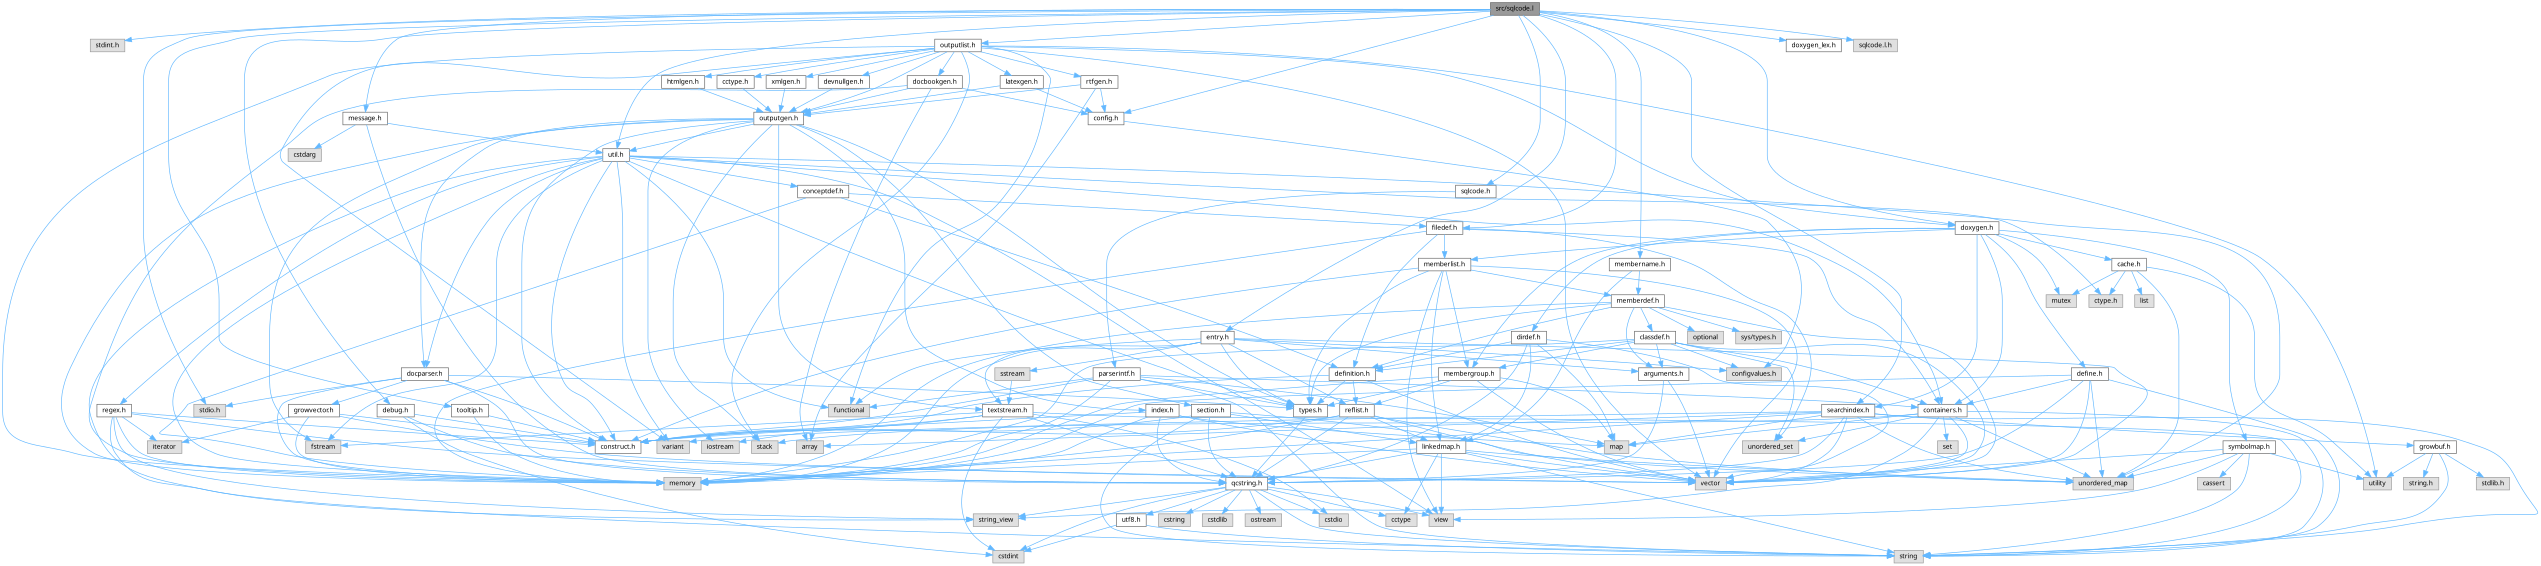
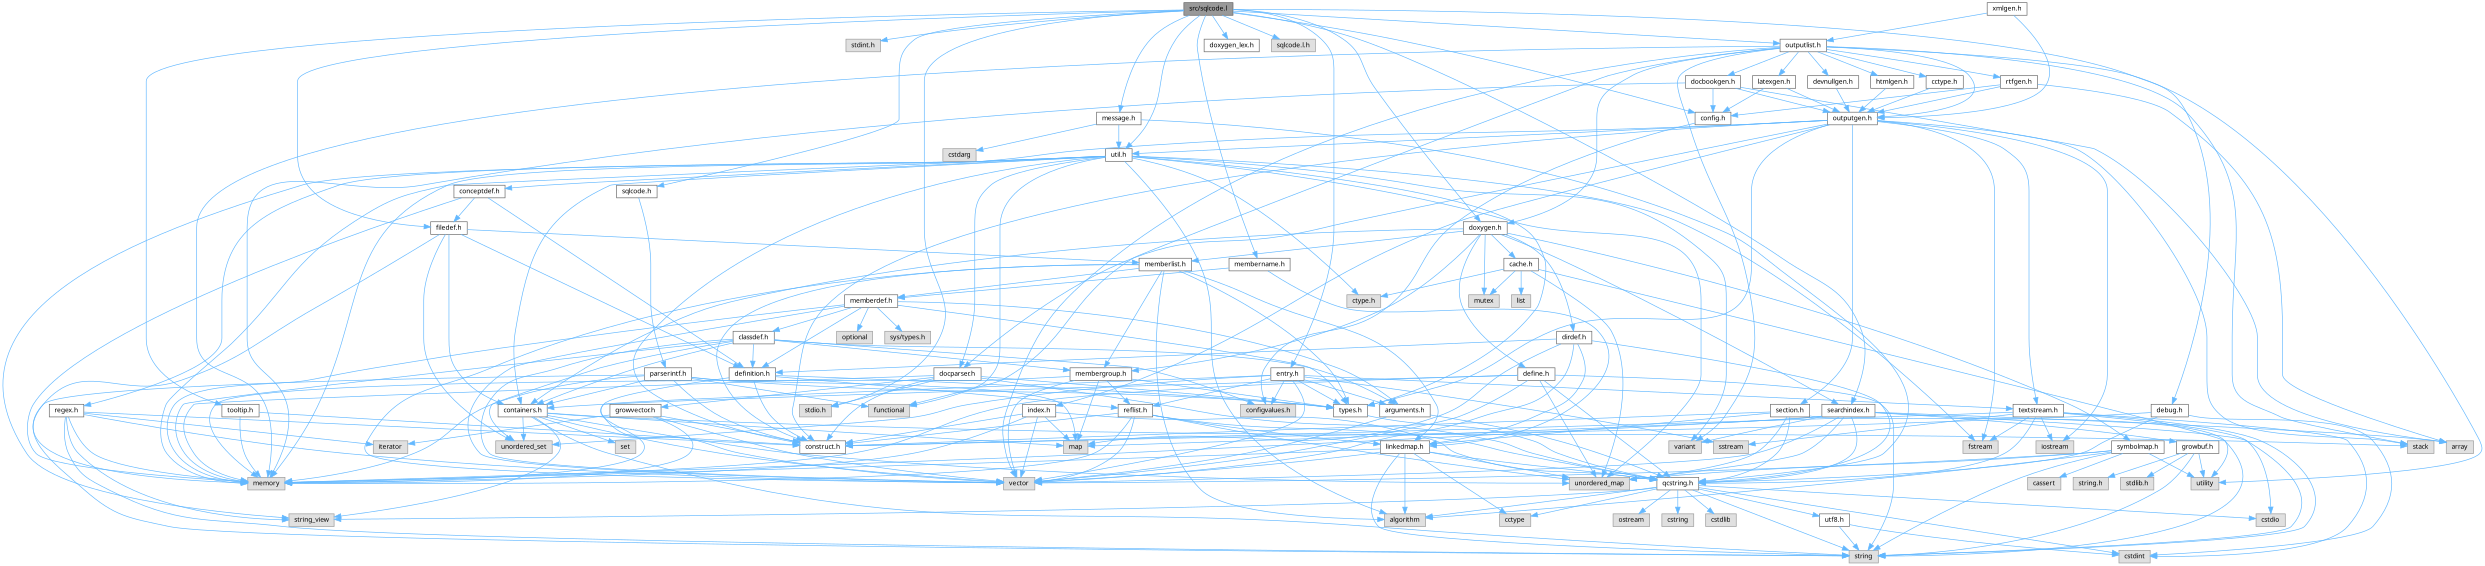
edge "outputlist.h" -> "xmlgen.h": reversed
edge "entry.h" -> "functional": now "entry.h" -> "unordered_set"
edge "sstream" -> "textstream.h": reversed
node "view": label "view" -> "algorithm"
